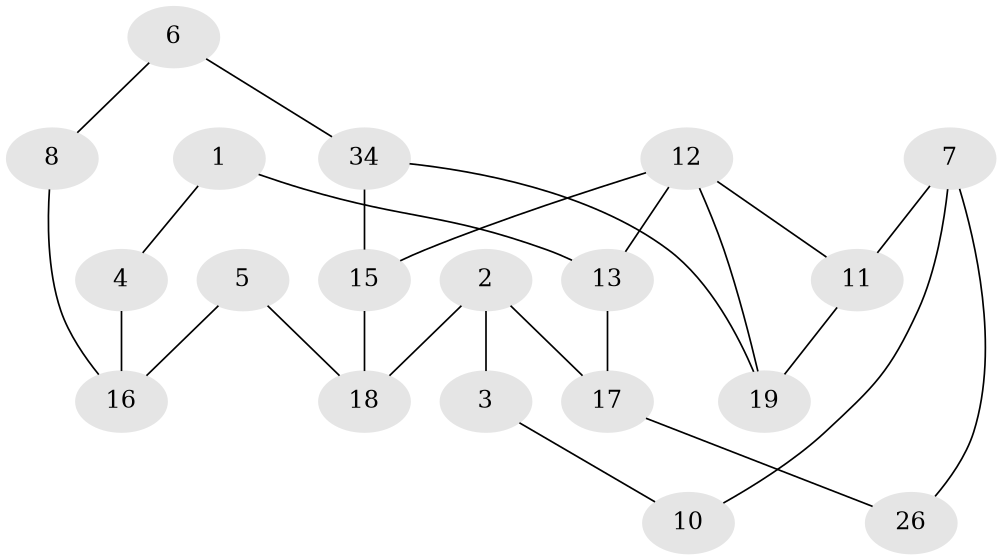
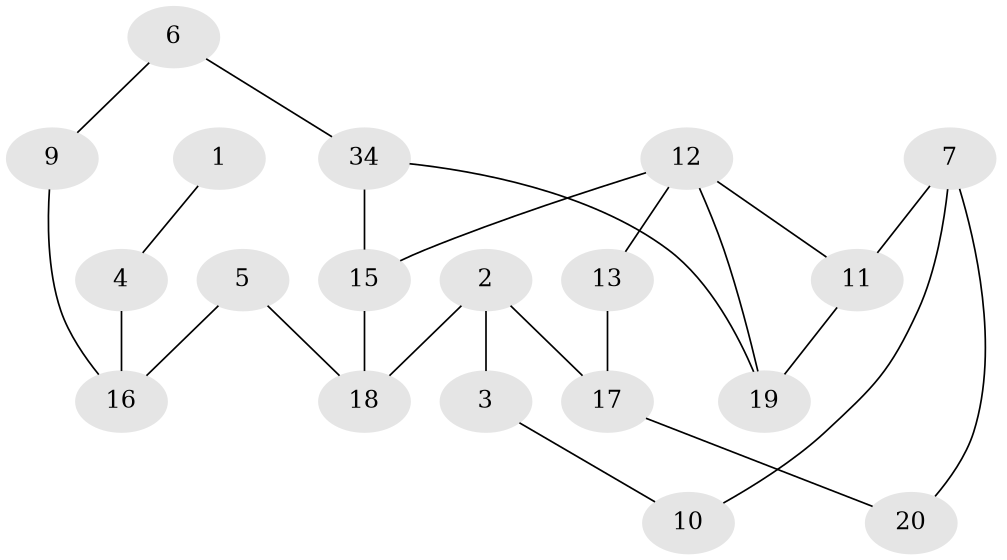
node "8": label "8" -> "9"
edge "1" -- "13": removed
node "26": label "26" -> "20"
